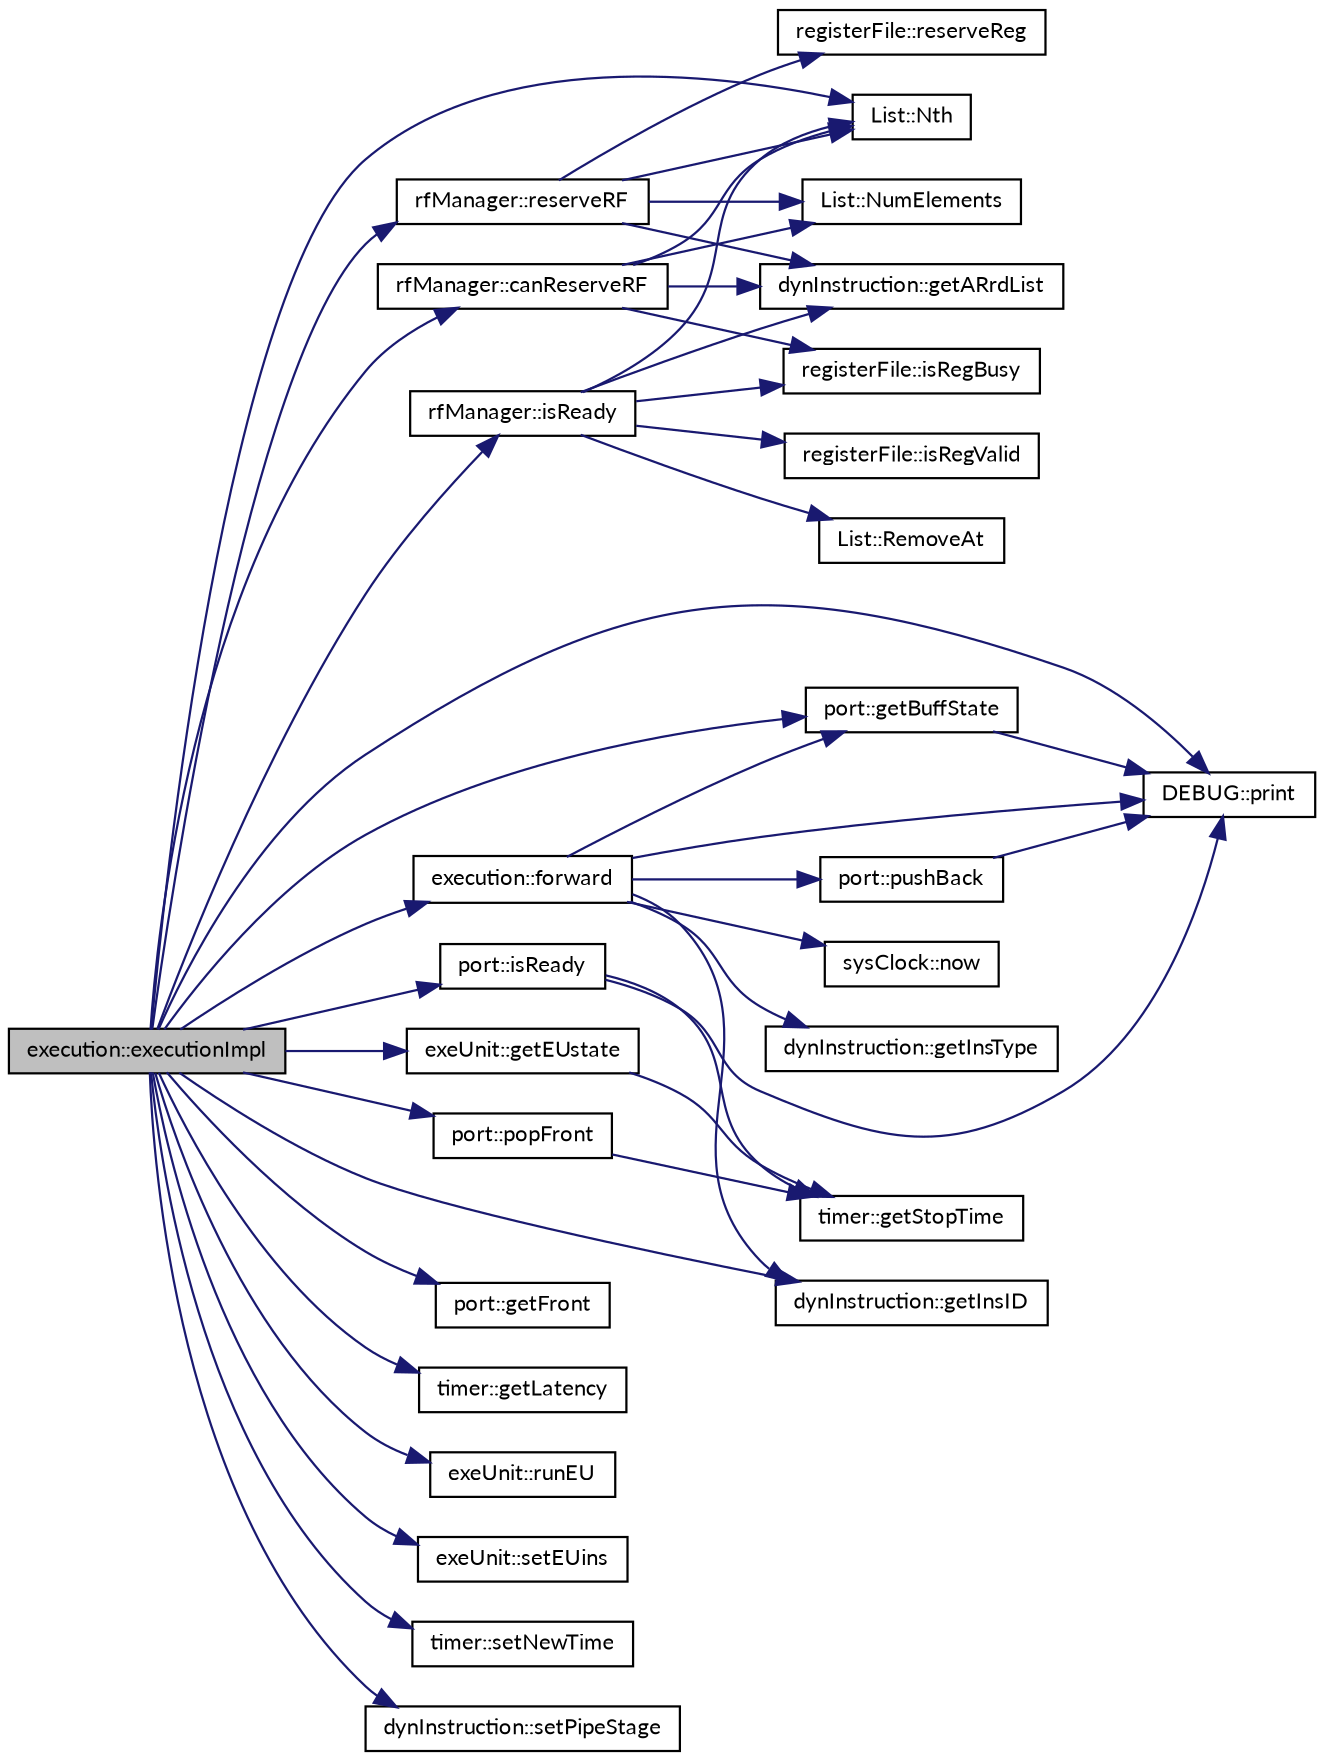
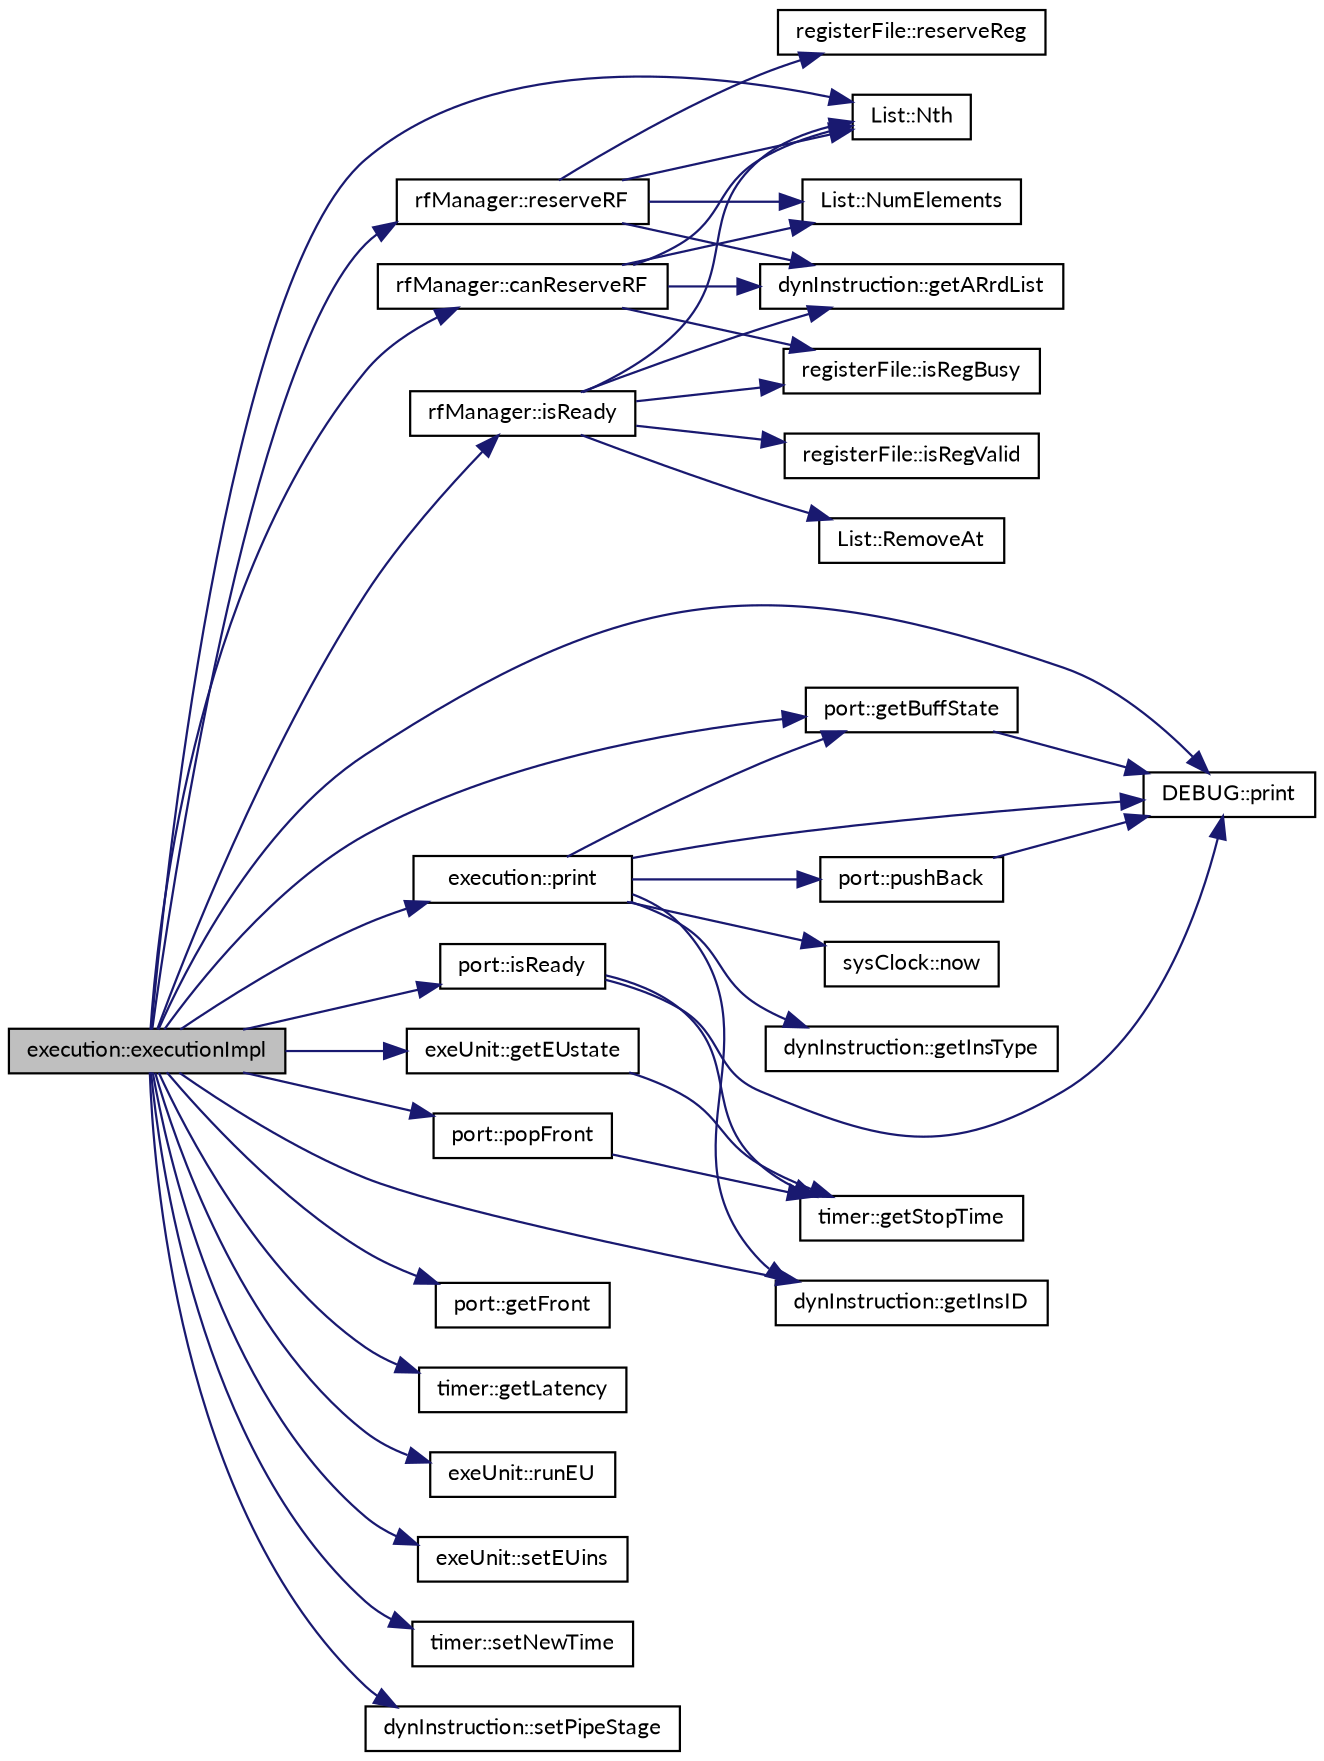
node "execution::forward": label "execution::forward" -> "execution::print"
